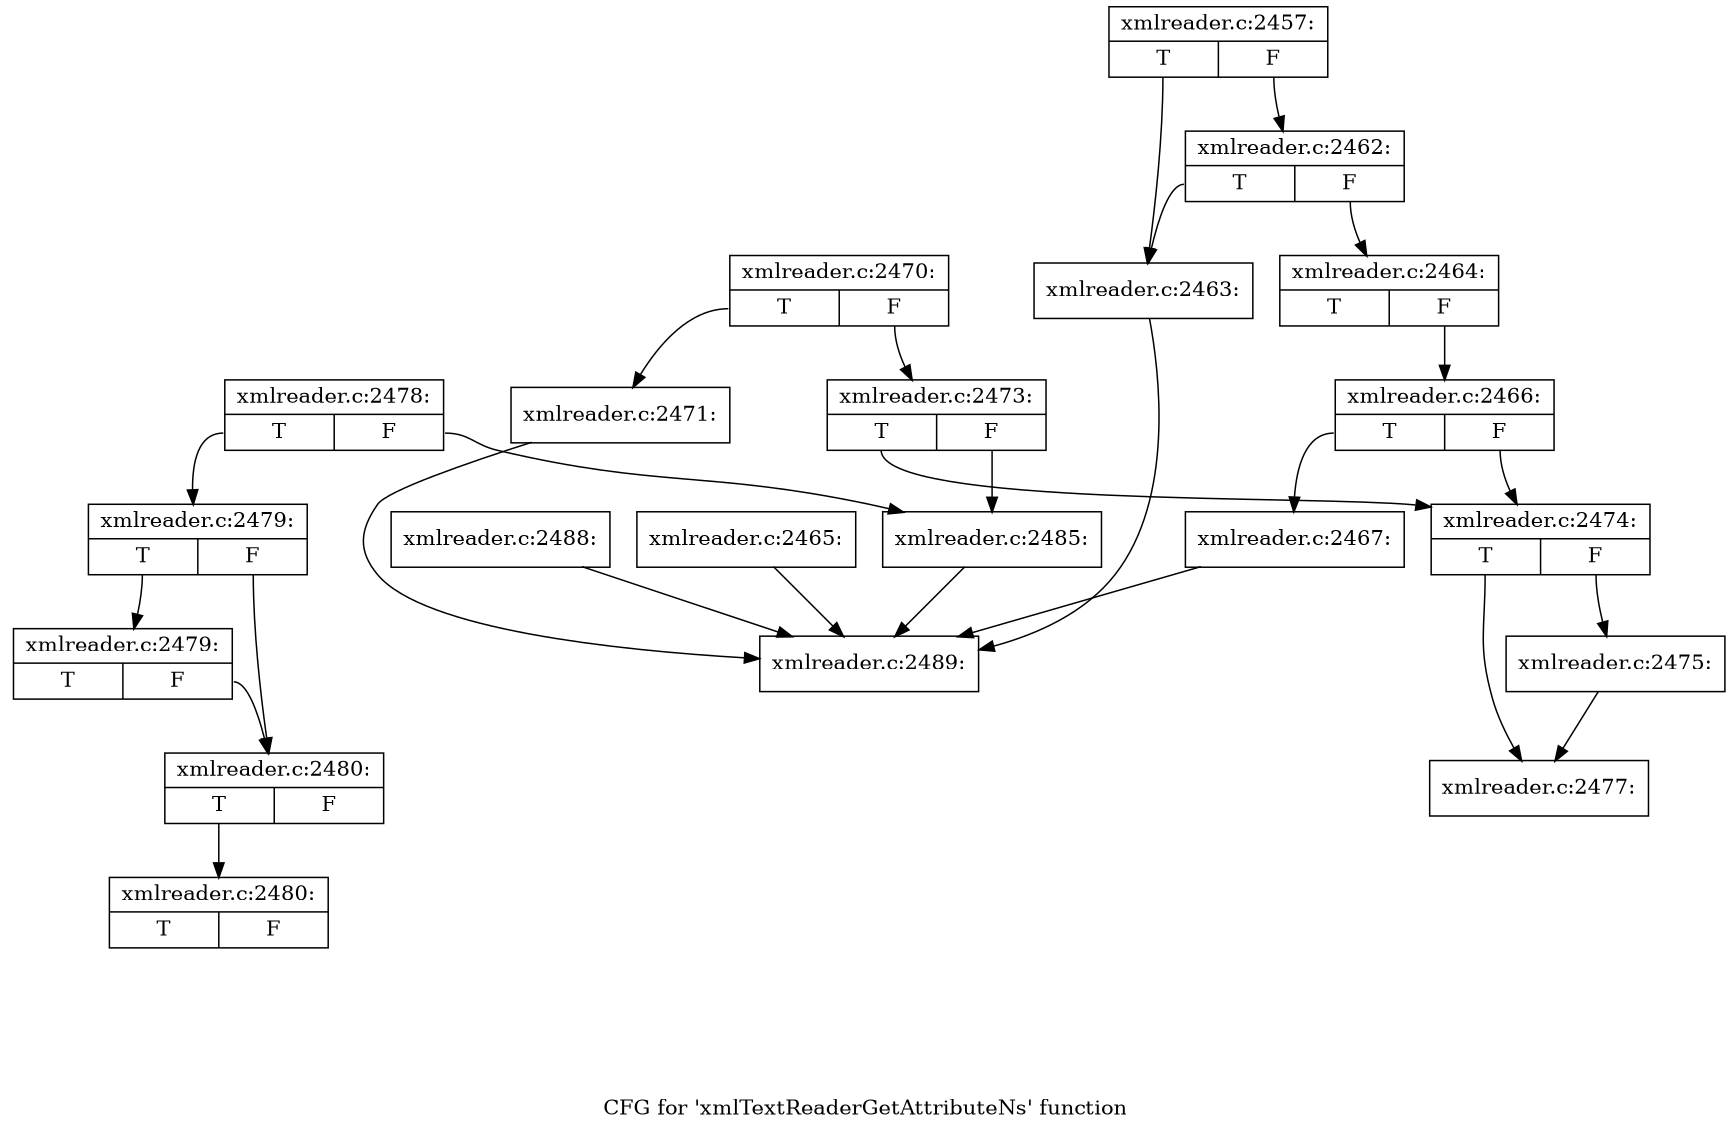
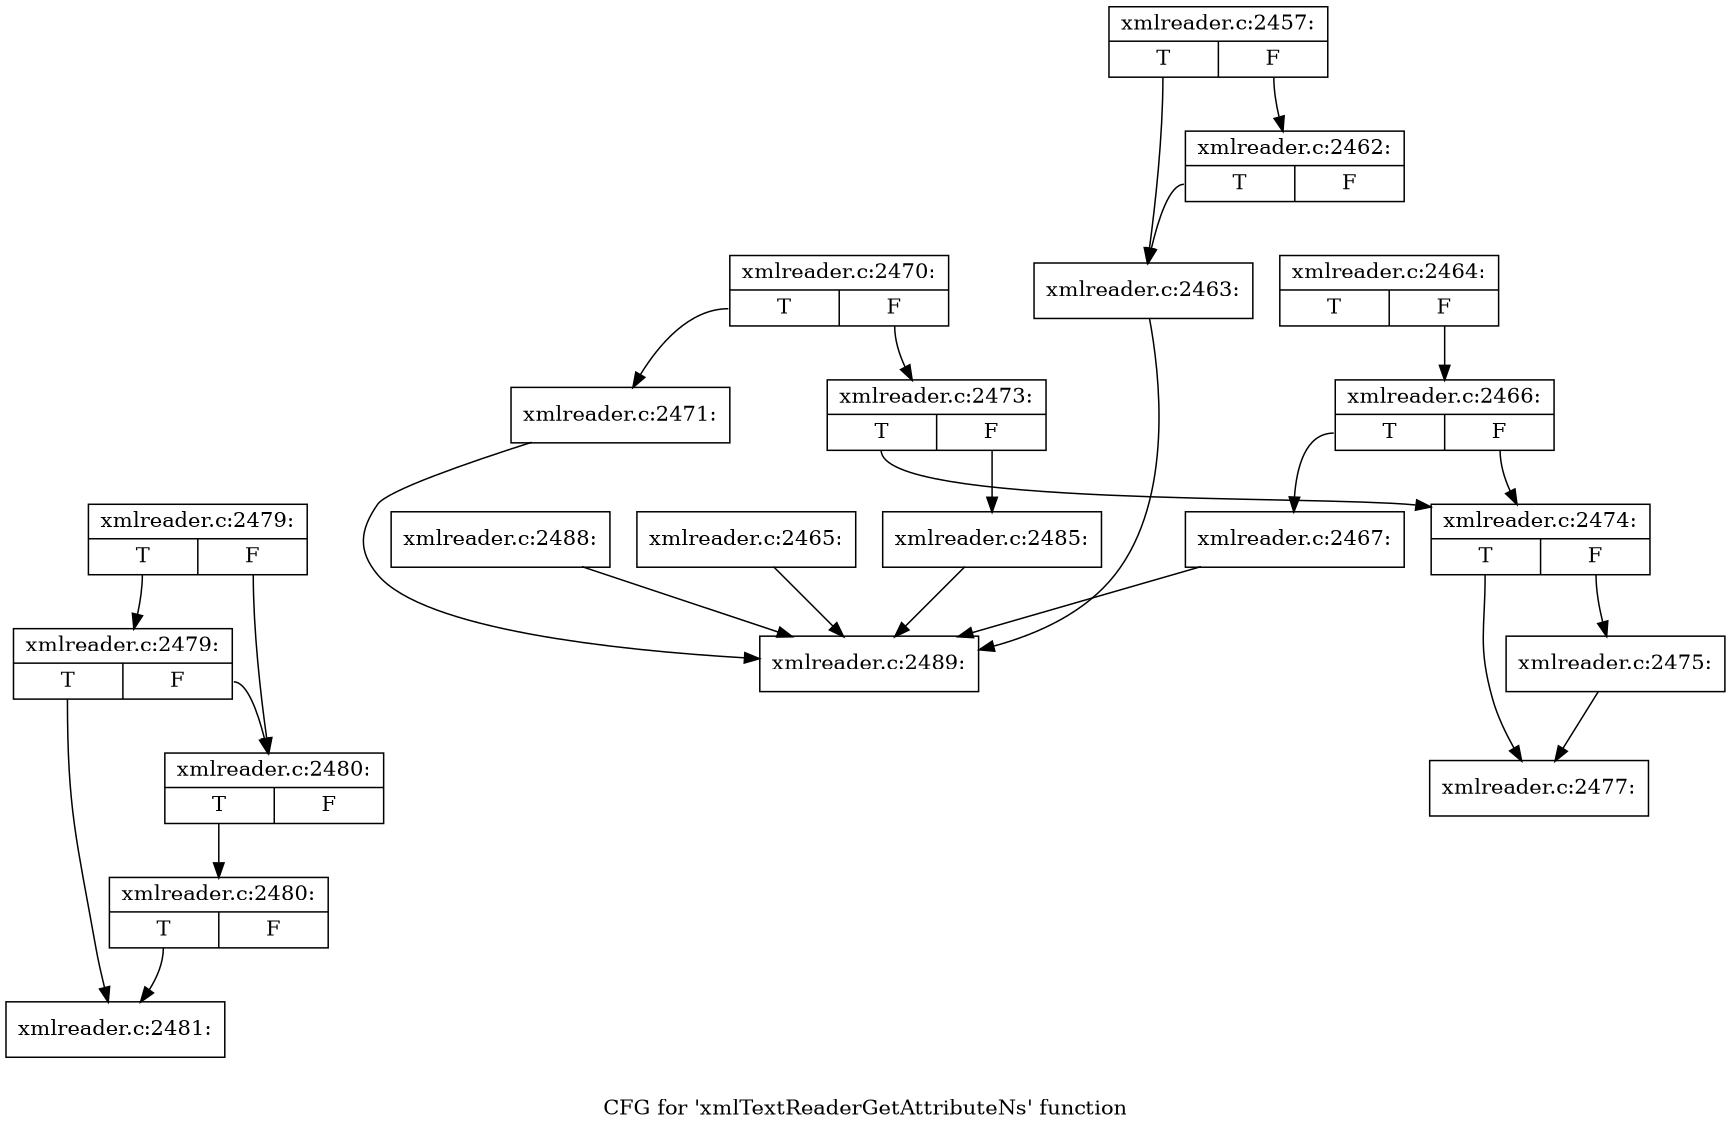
edge "xmlreader.c:2462:" -> "xmlreader.c:2464:": removed
node "xmlreader.c:2478:": removed
node "xmlreader.c:2481:": added
